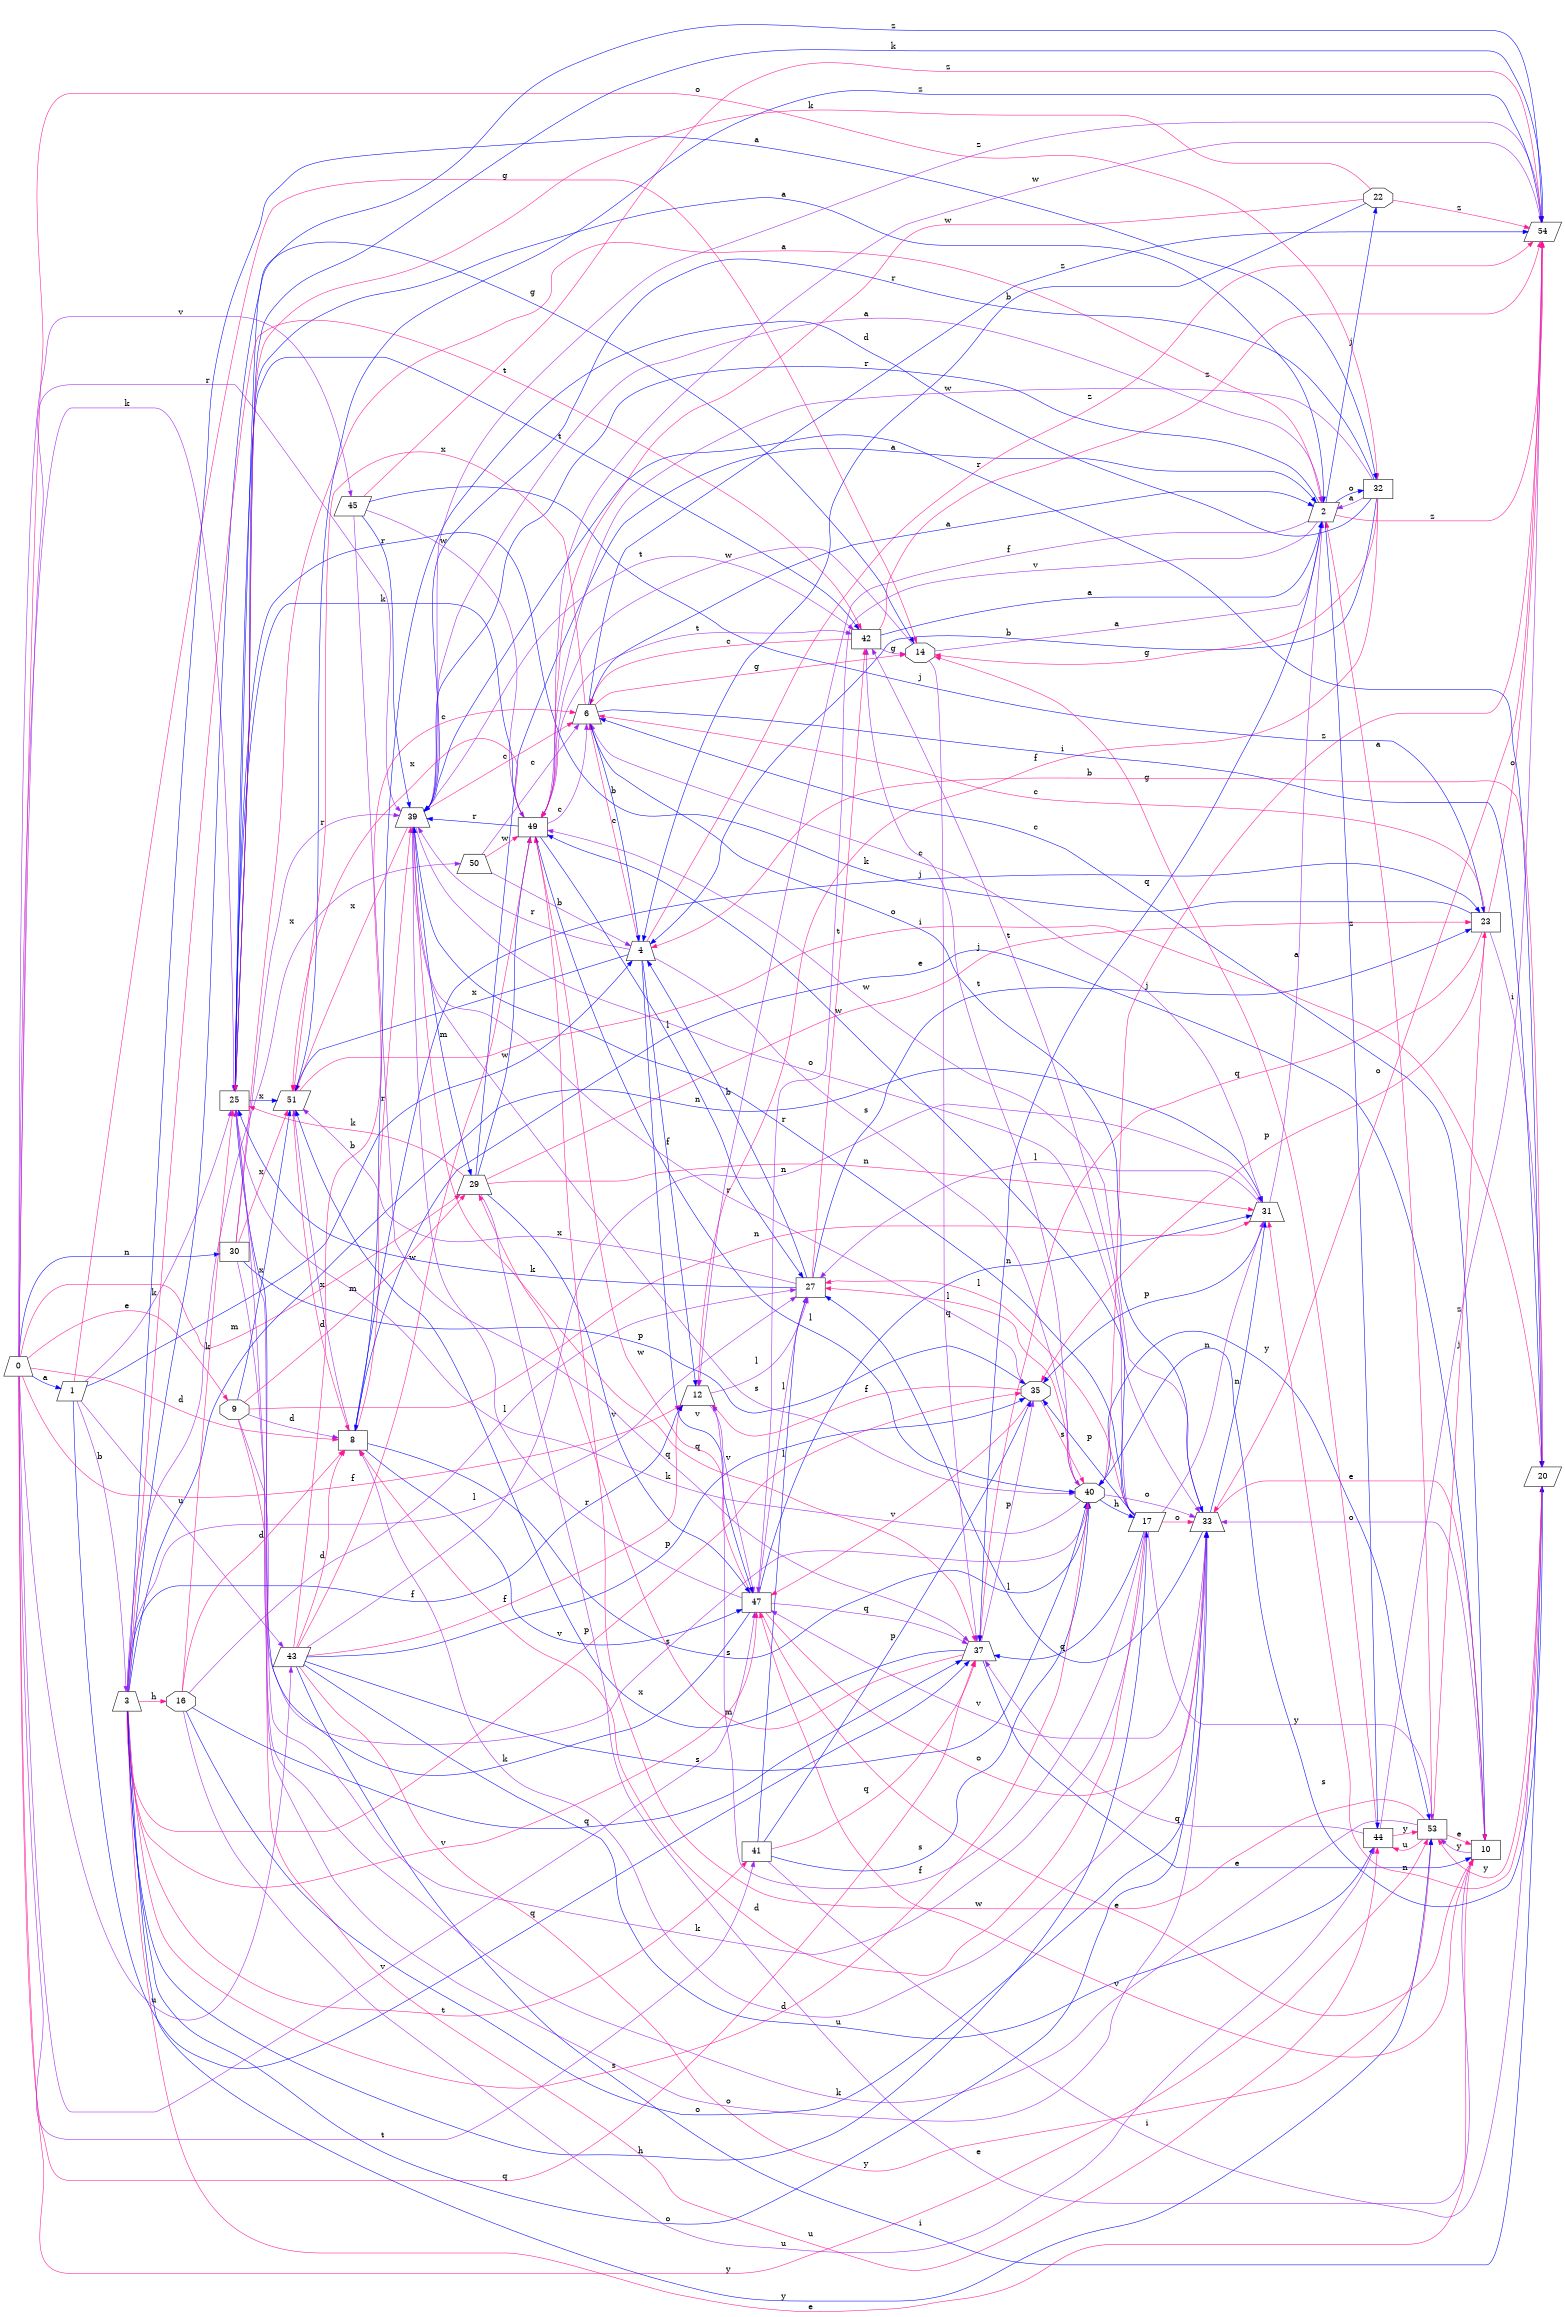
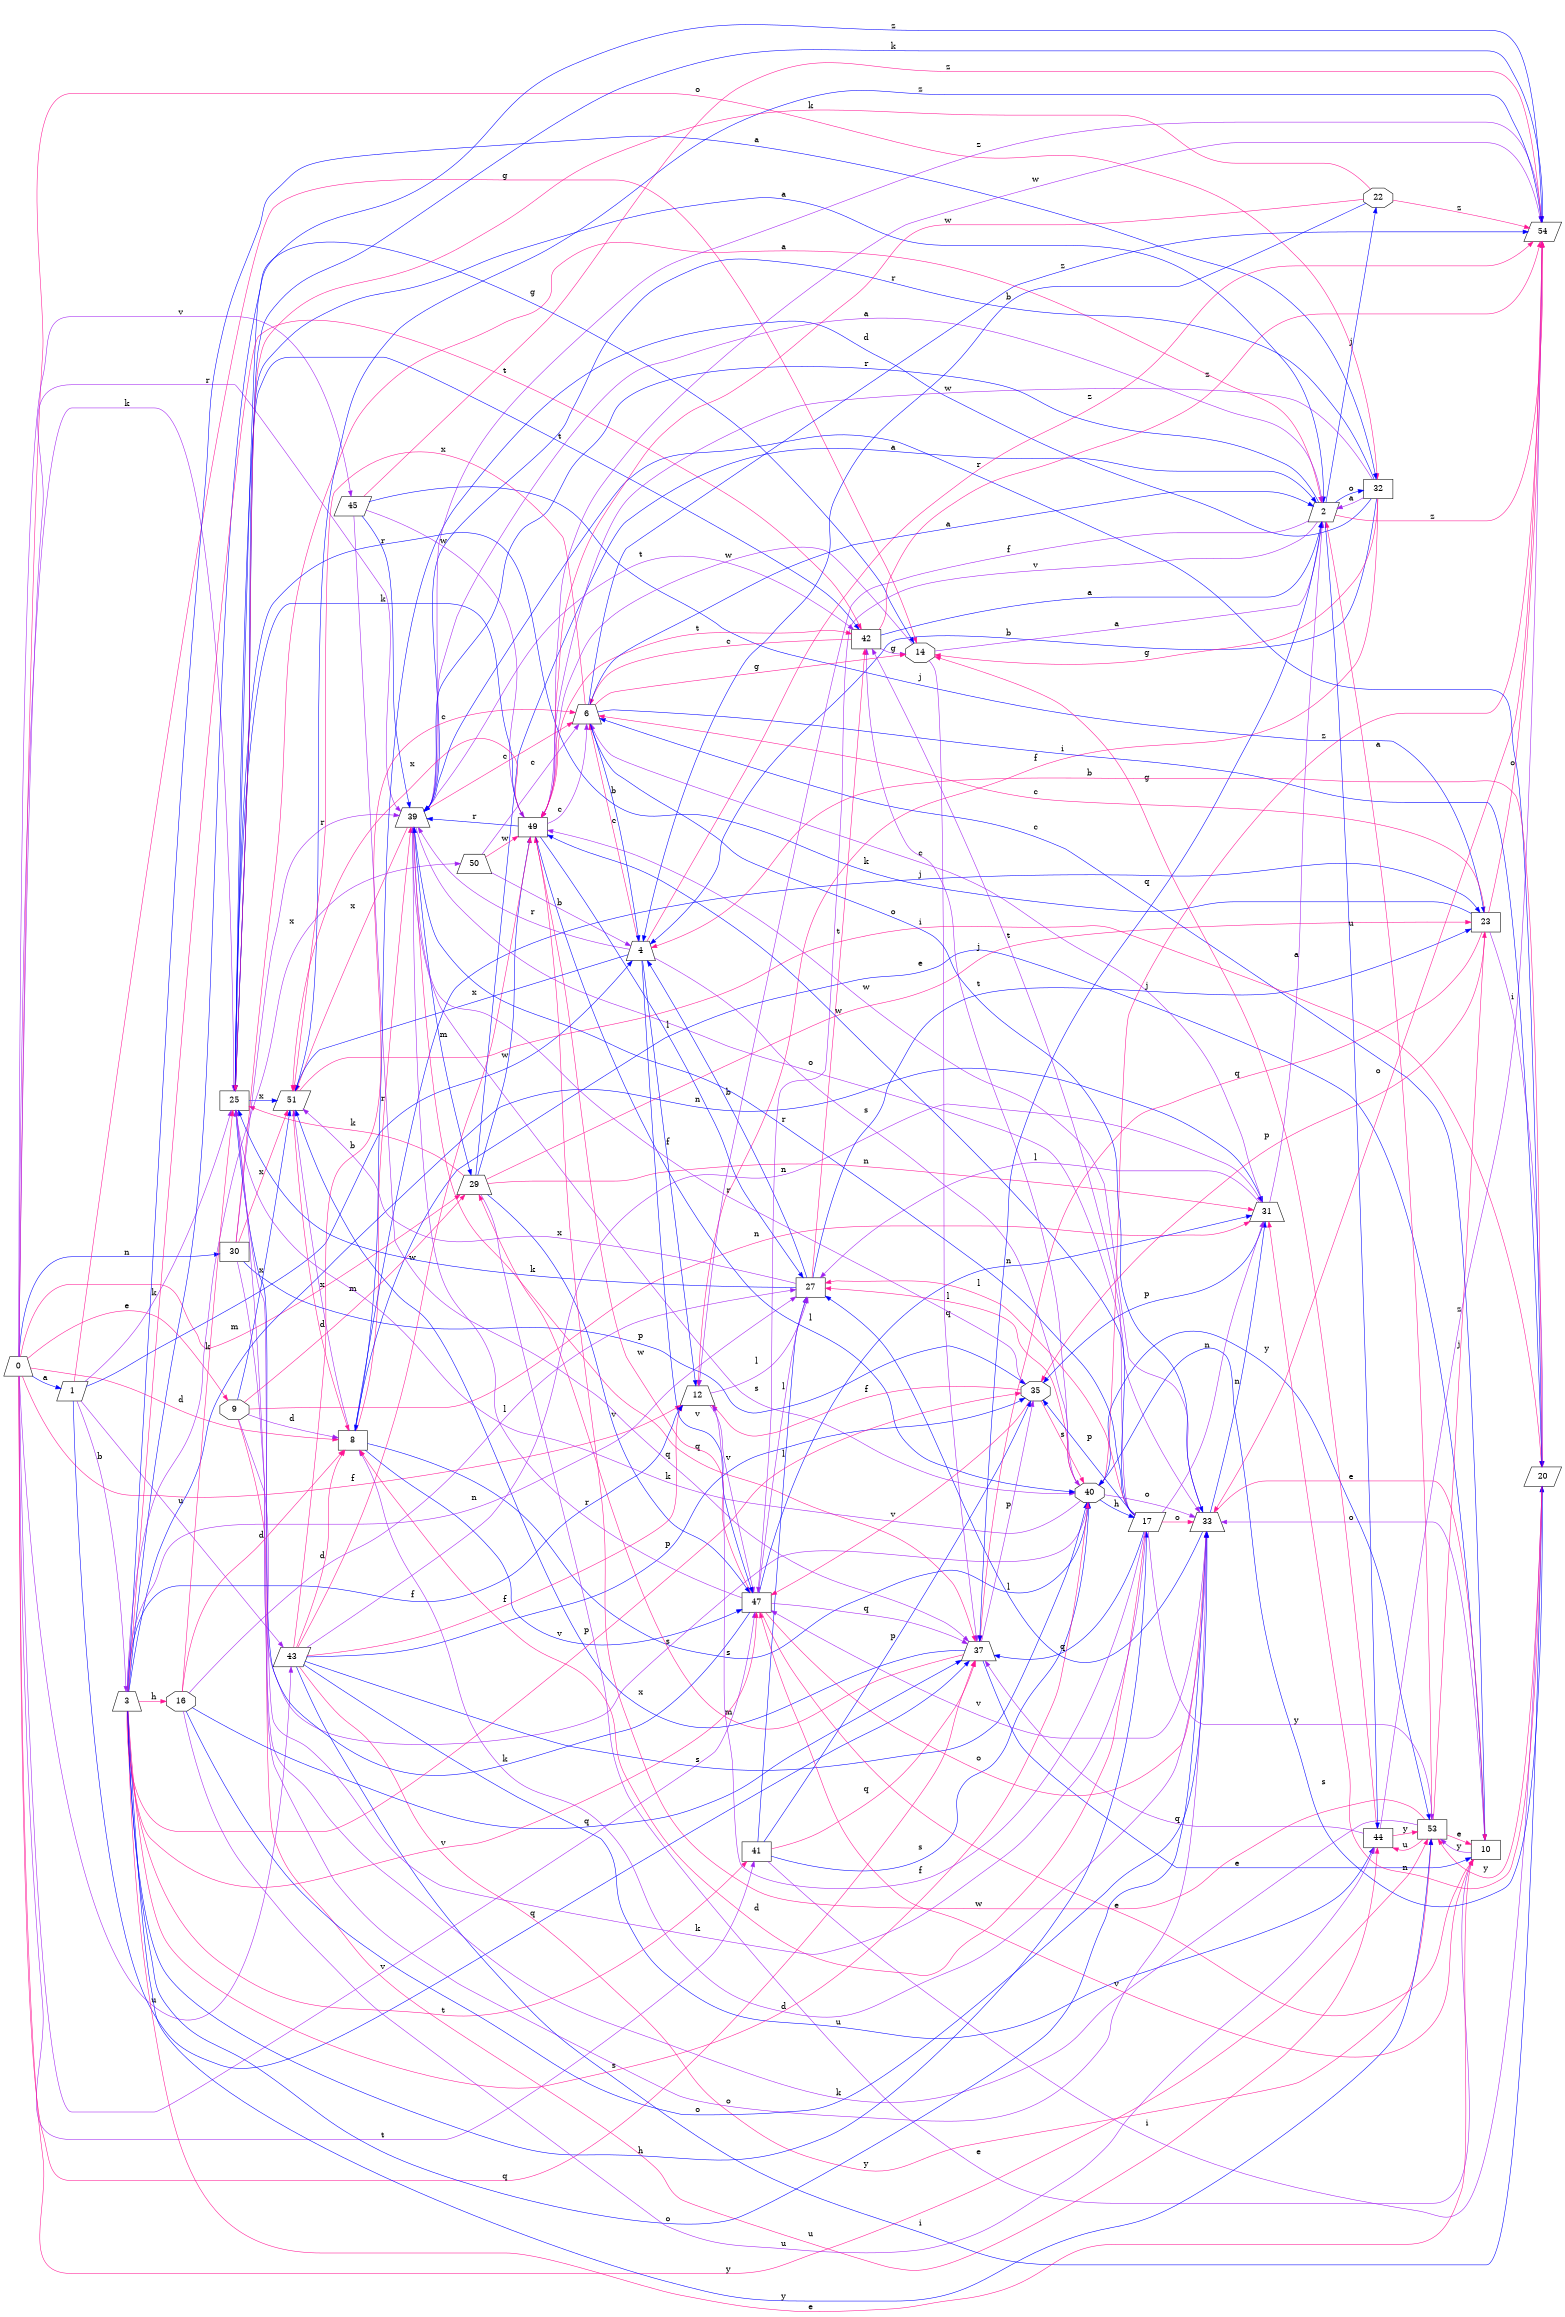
edge "49" -> "42": color purple -> deeppink
edge "2" -> "44": label "z" -> "u"
edge "3" -> "27": label "l" -> "n"
